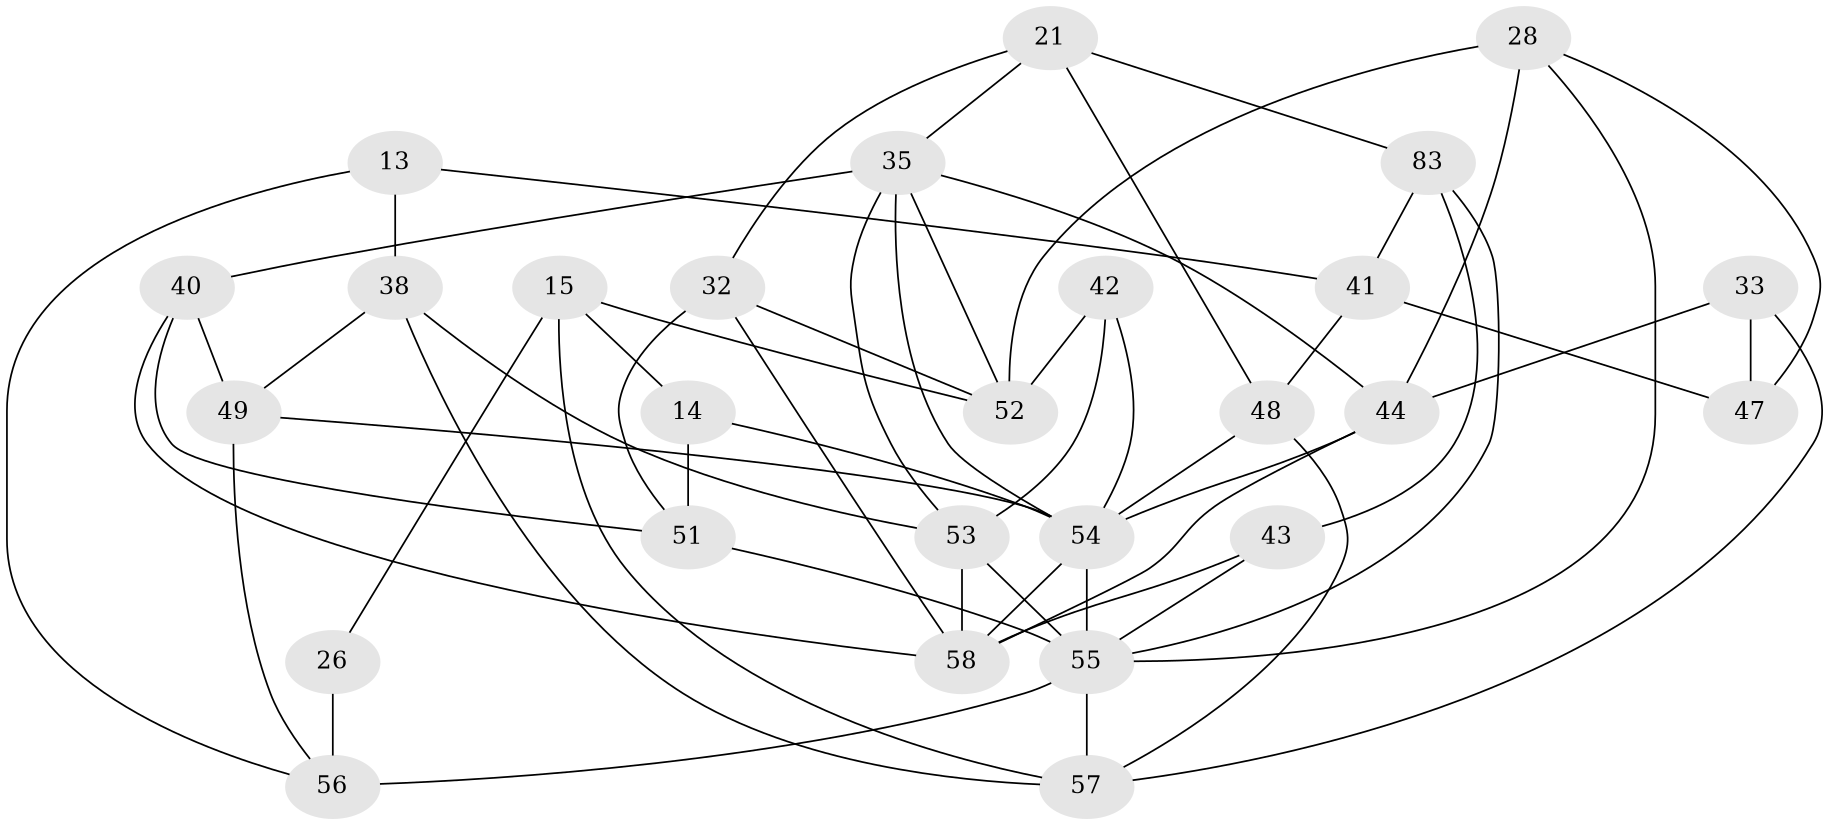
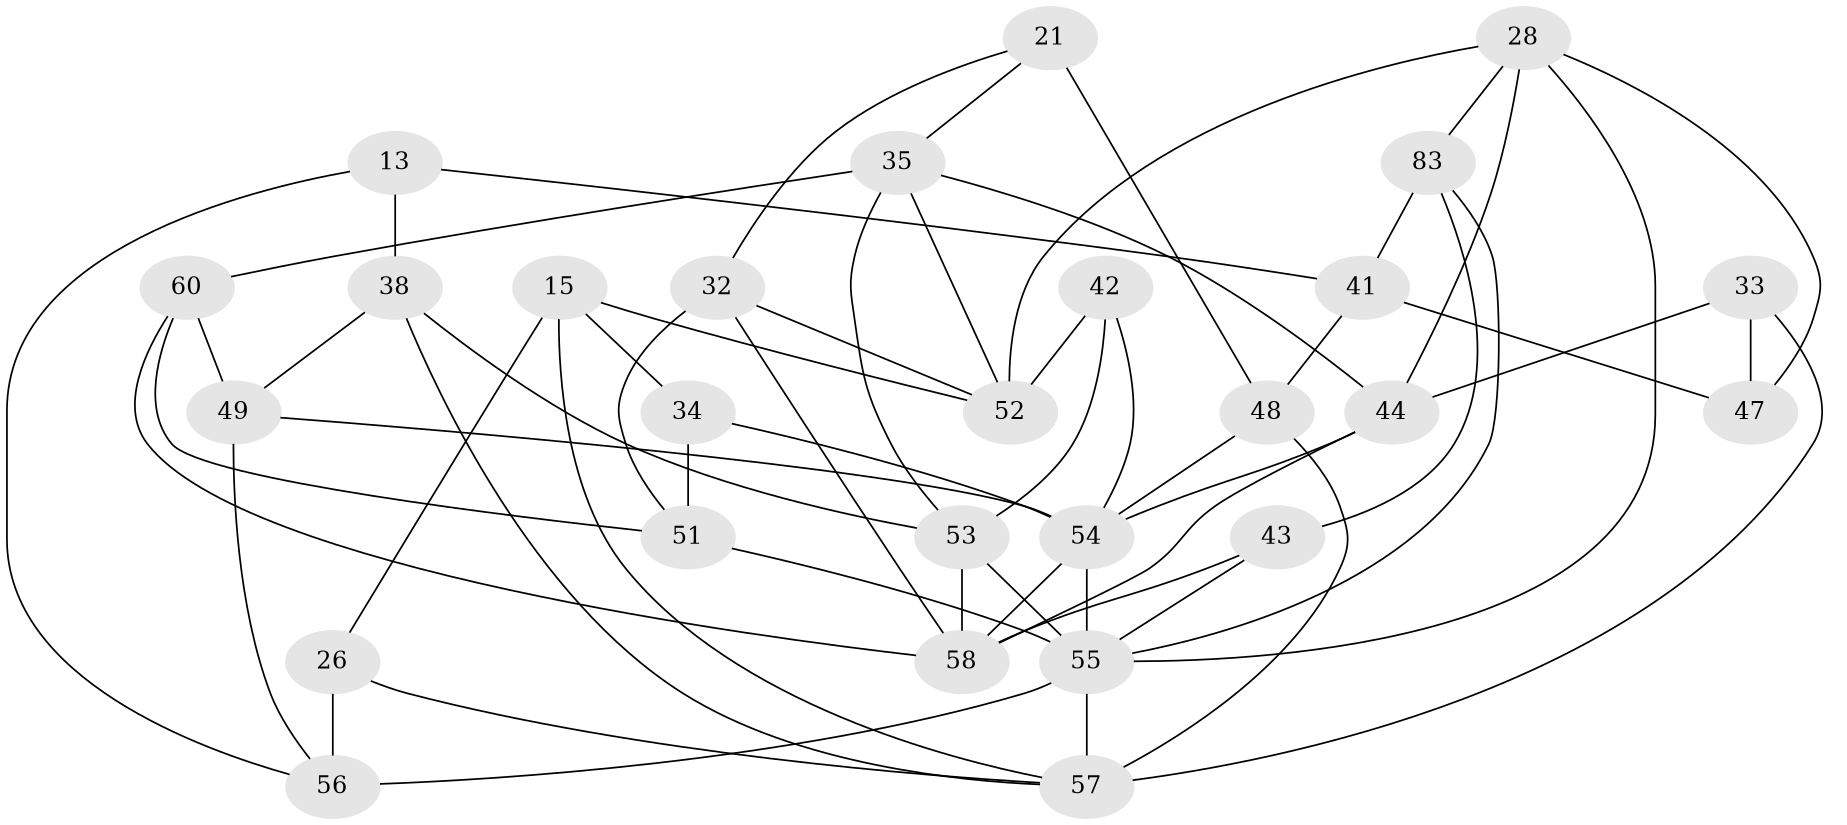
edge "21" -- "83": now "28" -- "83"
node "40": label "40" -> "60"
edge "35" -- "54": removed
node "14": label "14" -> "34"
edge "26" -- "57": added
